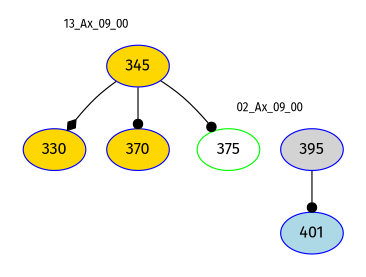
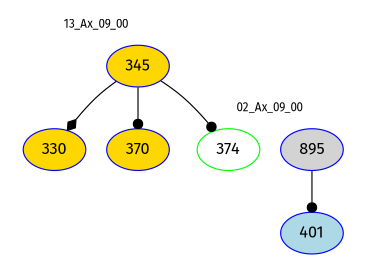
node "375": label "375" -> "374"
node "395": label "395" -> "895"
